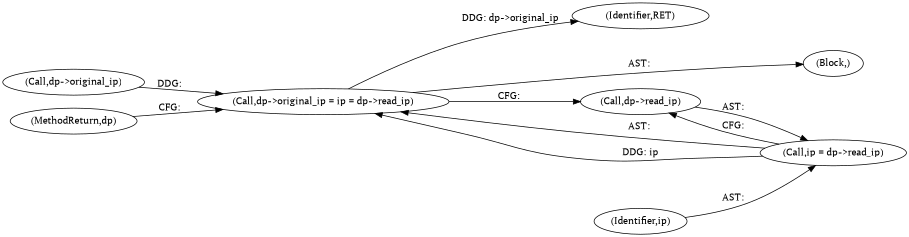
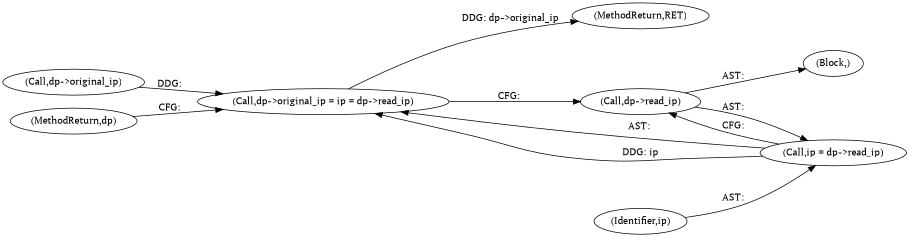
node "(Identifier,RET)": label "(Identifier,RET)" -> "(MethodReturn,RET)"
edge "(Call,dp->original_ip = ip = dp->read_ip)" -> "(Block,)": now "(Call,dp->read_ip)" -> "(Block,)"
